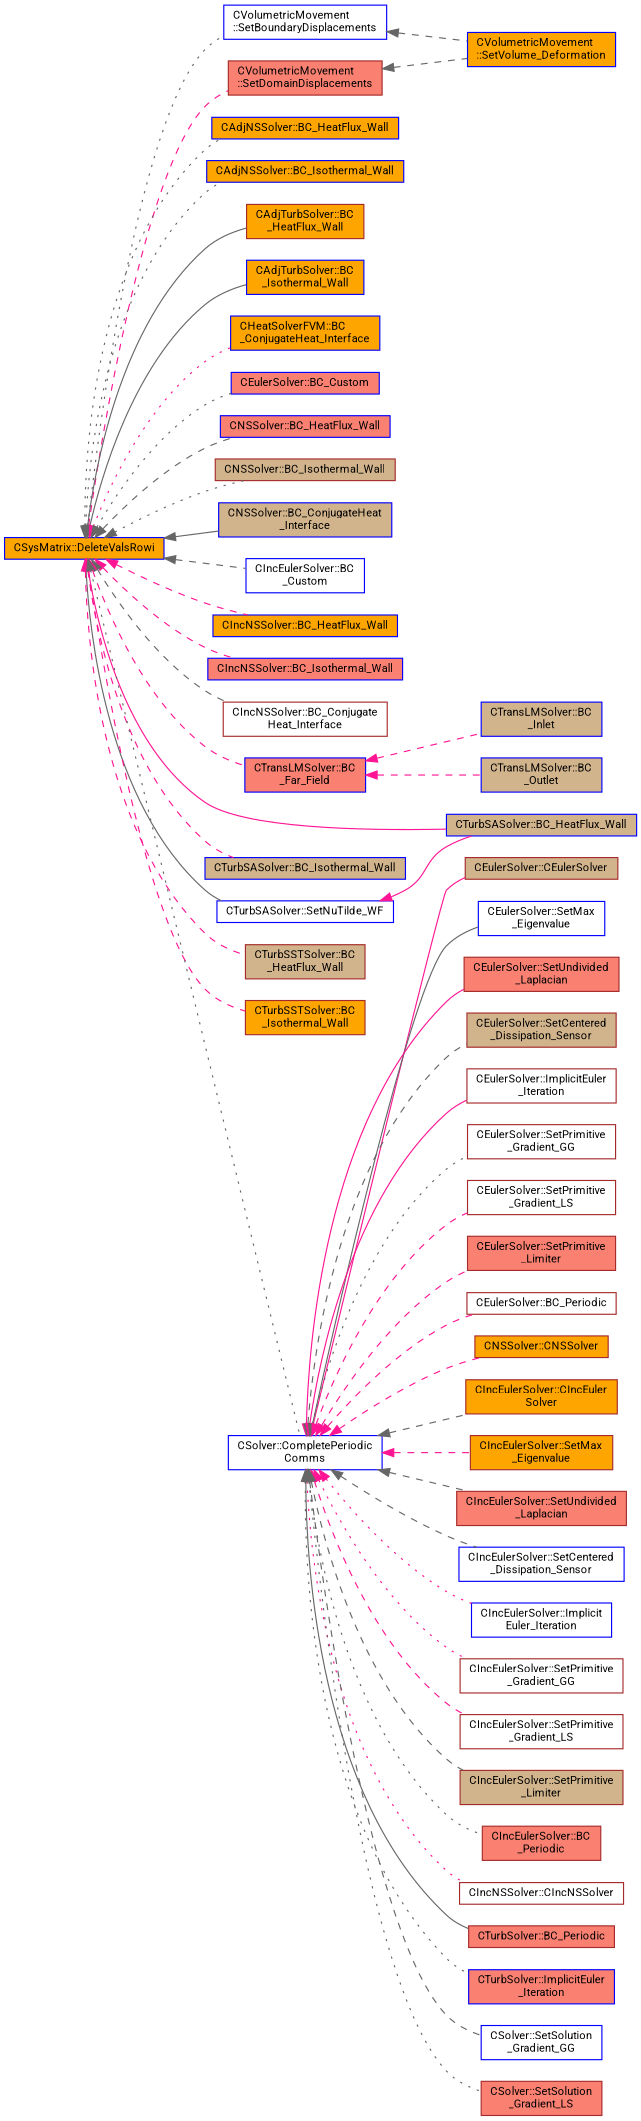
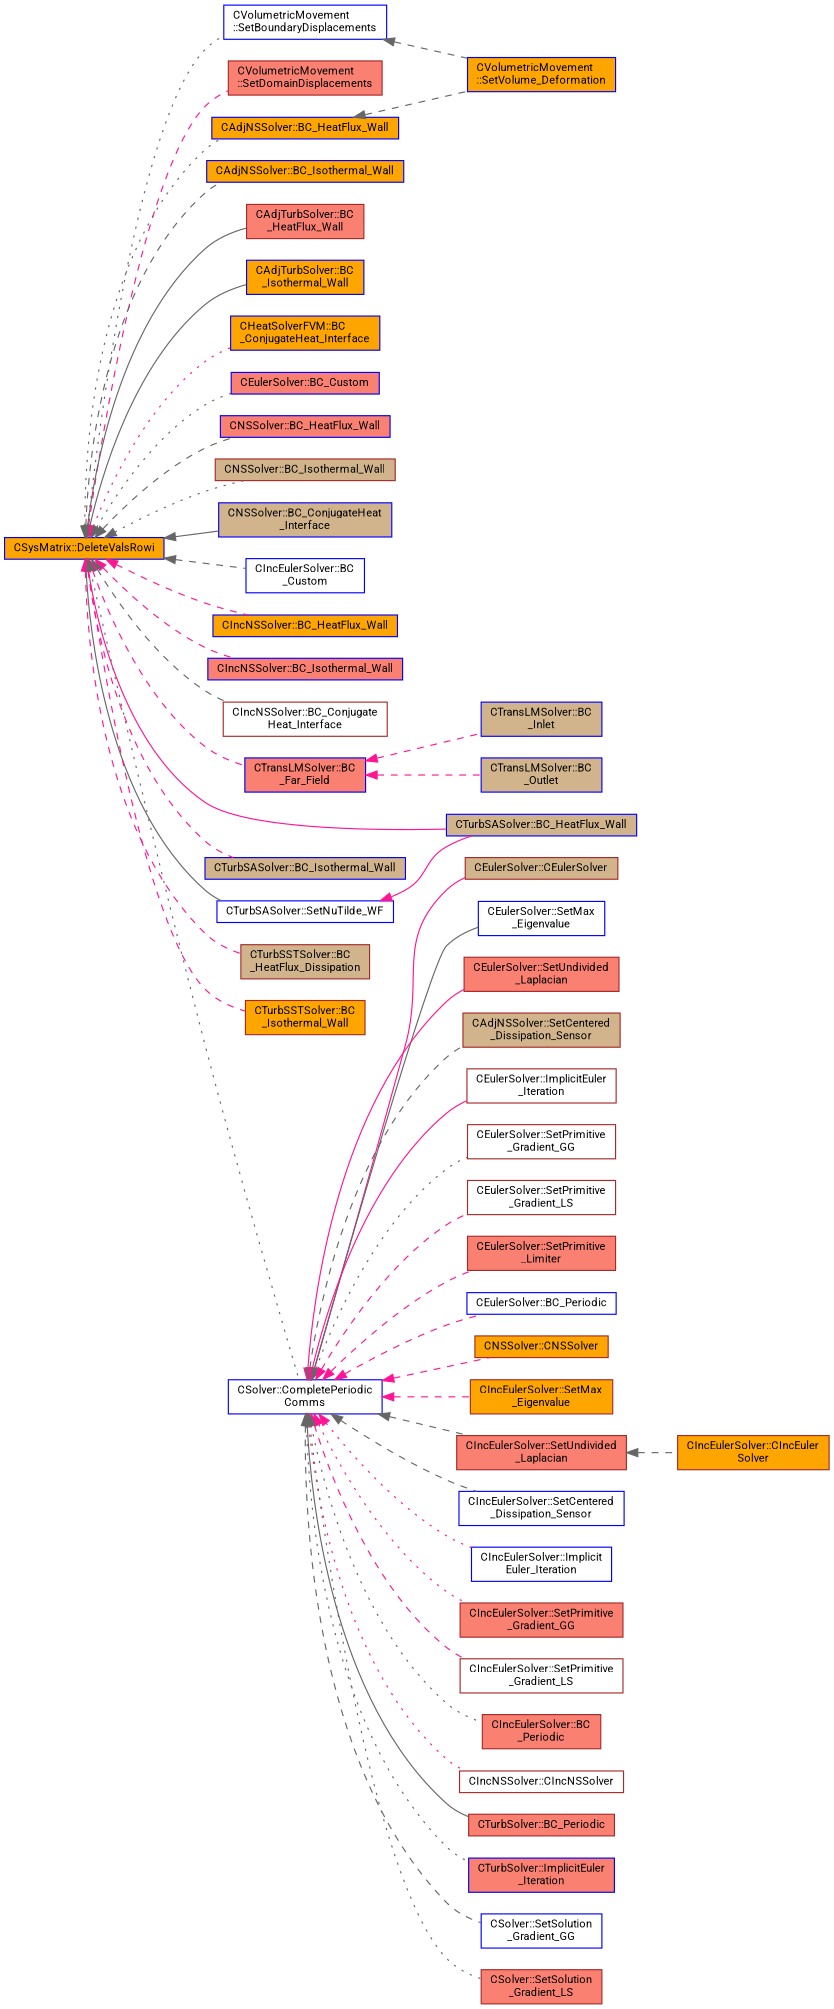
edge "CVolumetricMovement ::SetVolume_Deformation" -> "CVolumetricMovement ::SetDomainDisplacements": now "CVolumetricMovement ::SetVolume_Deformation" -> "CAdjNSSolver::BC_HeatFlux_Wall"
node "CAdjTurbSolver::BC _HeatFlux_Wall": fillcolor orange -> salmon
edge "CAdjNSSolver::BC_Isothermal_Wall" -> "CSysMatrix::DeleteValsRowi": style dotted -> dashed
node "CTurbSSTSolver::BC _HeatFlux_Wall": label "CTurbSSTSolver::BC _HeatFlux_Wall" -> "CTurbSSTSolver::BC _HeatFlux_Dissipation"
node "CEulerSolver::SetCentered _Dissipation_Sensor": label "CEulerSolver::SetCentered _Dissipation_Sensor" -> "CAdjNSSolver::SetCentered _Dissipation_Sensor"
node "CEulerSolver::BC_Periodic": color brown -> blue
edge "CIncEulerSolver::CIncEuler Solver" -> "CSolver::CompletePeriodic Comms": now "CIncEulerSolver::CIncEuler Solver" -> "CIncEulerSolver::SetUndivided _Laplacian"
node "CIncEulerSolver::SetPrimitive _Gradient_GG": fillcolor white -> salmon
node "CIncEulerSolver::SetPrimitive _Limiter": removed
